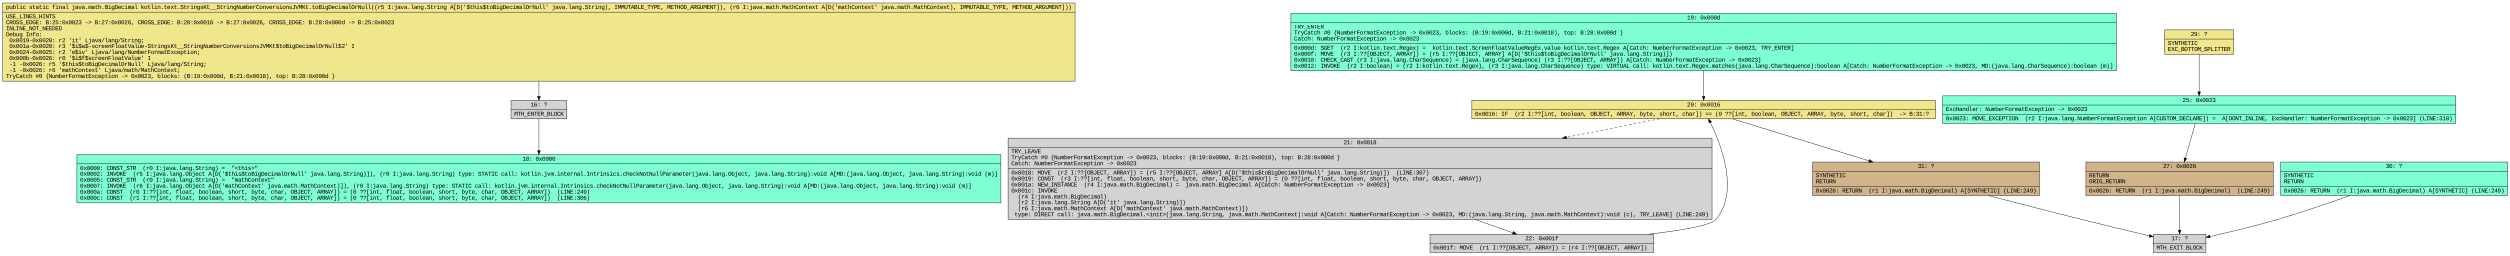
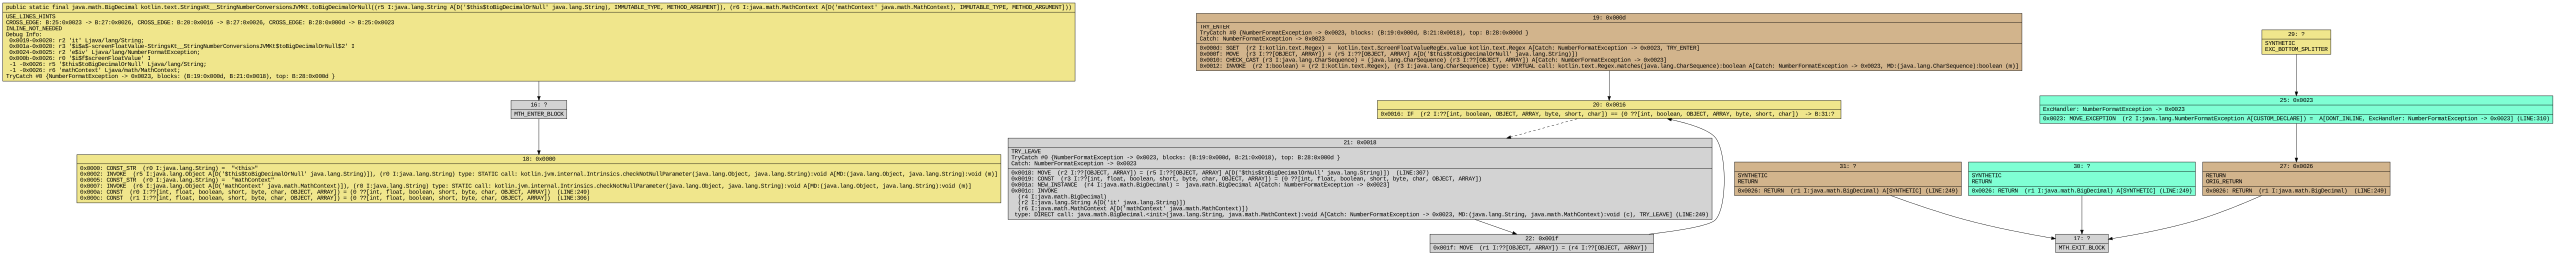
node "19: 0x000d": fillcolor aquamarine -> tan
edge "20: 0x0016" -> "31: ?": removed
node "18: 0x0000": fillcolor aquamarine -> khaki
